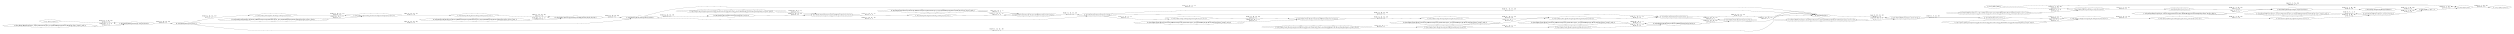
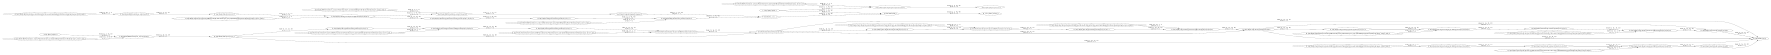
edge "4 SmallModel/ReLU[relu]/relu_0" -> "6 SmallModel/NNCFConv2d[conv_cubic2]/conv2d_0": now "44 SmallModel/Sequential[upscale]/NNCFConv2d[0]/conv2d_0" -> "6 SmallModel/NNCFConv2d[conv_cubic2]/conv2d_0"
edge "39 SmallModel/cat_0" -> "41 SmallModel/NNCFConv2d[conv_mid]/conv2d_0": removed, label "shape:(1, 80, 32, 32) ports:0 -> 0"
edge "31 SmallModel/SmallBlock[residual3]/add_0" -> "38 SmallModel/SmallBlock[residual4]/add_0": removed, label "shape:(1, 16, 32, 32) ports:0 -> 1"
